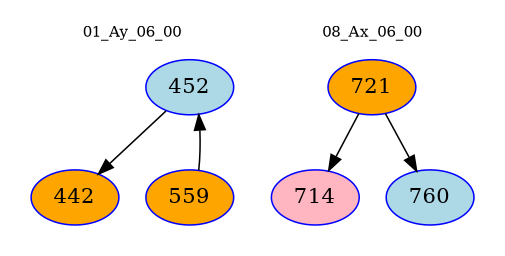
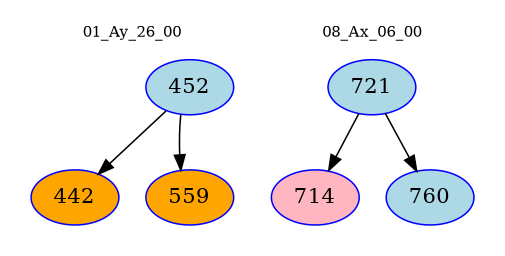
cluster "01_Ay_06_00": label "01_Ay_06_00" -> "01_Ay_26_00"
node "721": fillcolor orange -> lightblue
edge "559" -> "452": reversed
